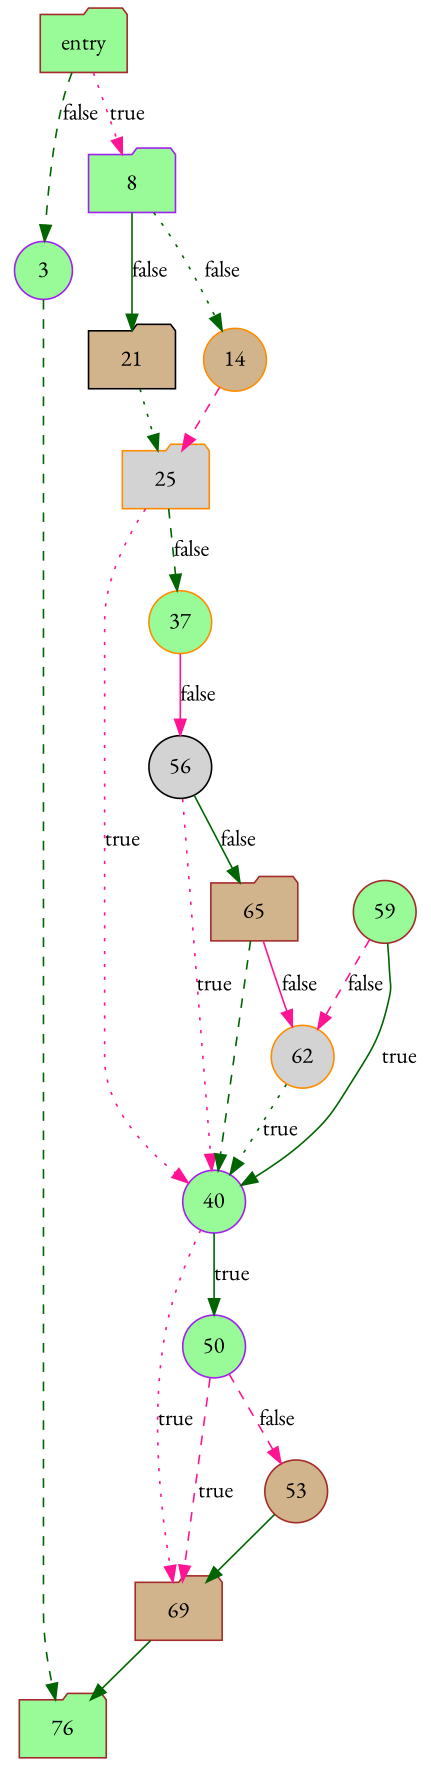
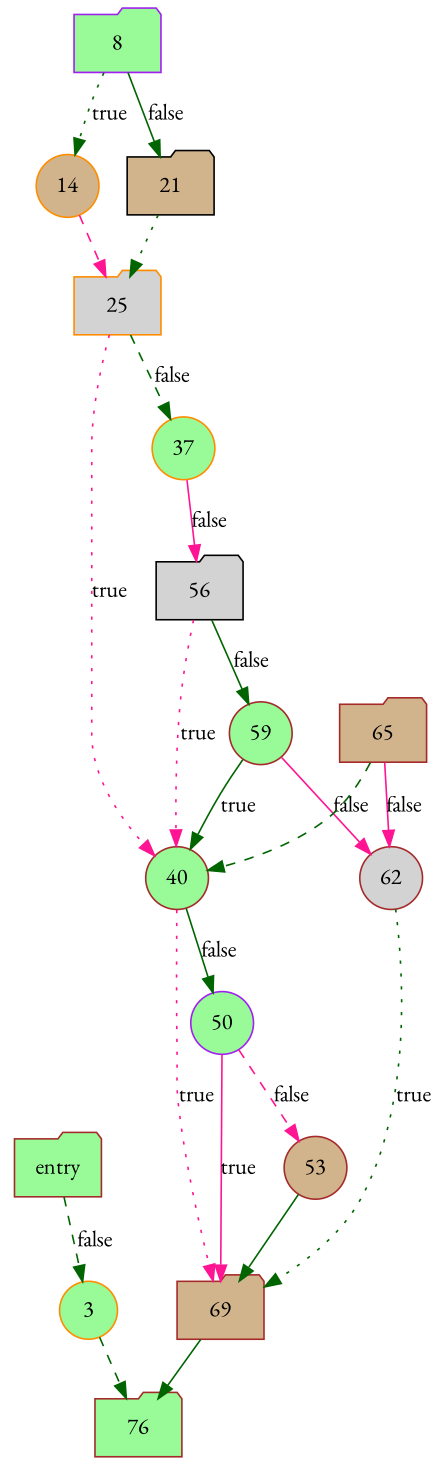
edge "entry" -> "8": removed, label "true"
node "3": color purple -> darkorange
edge "8" -> "14": label "false" -> "true"
node "56": shape circle -> folder
edge "56" -> "65": now "56" -> "59"
edge "59" -> "62": style dashed -> solid
node "62": color darkorange -> brown
edge "62" -> "40": now "62" -> "69"
node "40": color purple -> brown
edge "40" -> "50": label "true" -> "false"
edge "50" -> "69": style dashed -> solid
